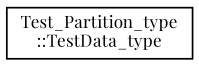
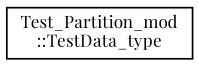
node "Test_Partition_type ::TestData_type": label "Test_Partition_type ::TestData_type" -> "Test_Partition_mod ::TestData_type"
